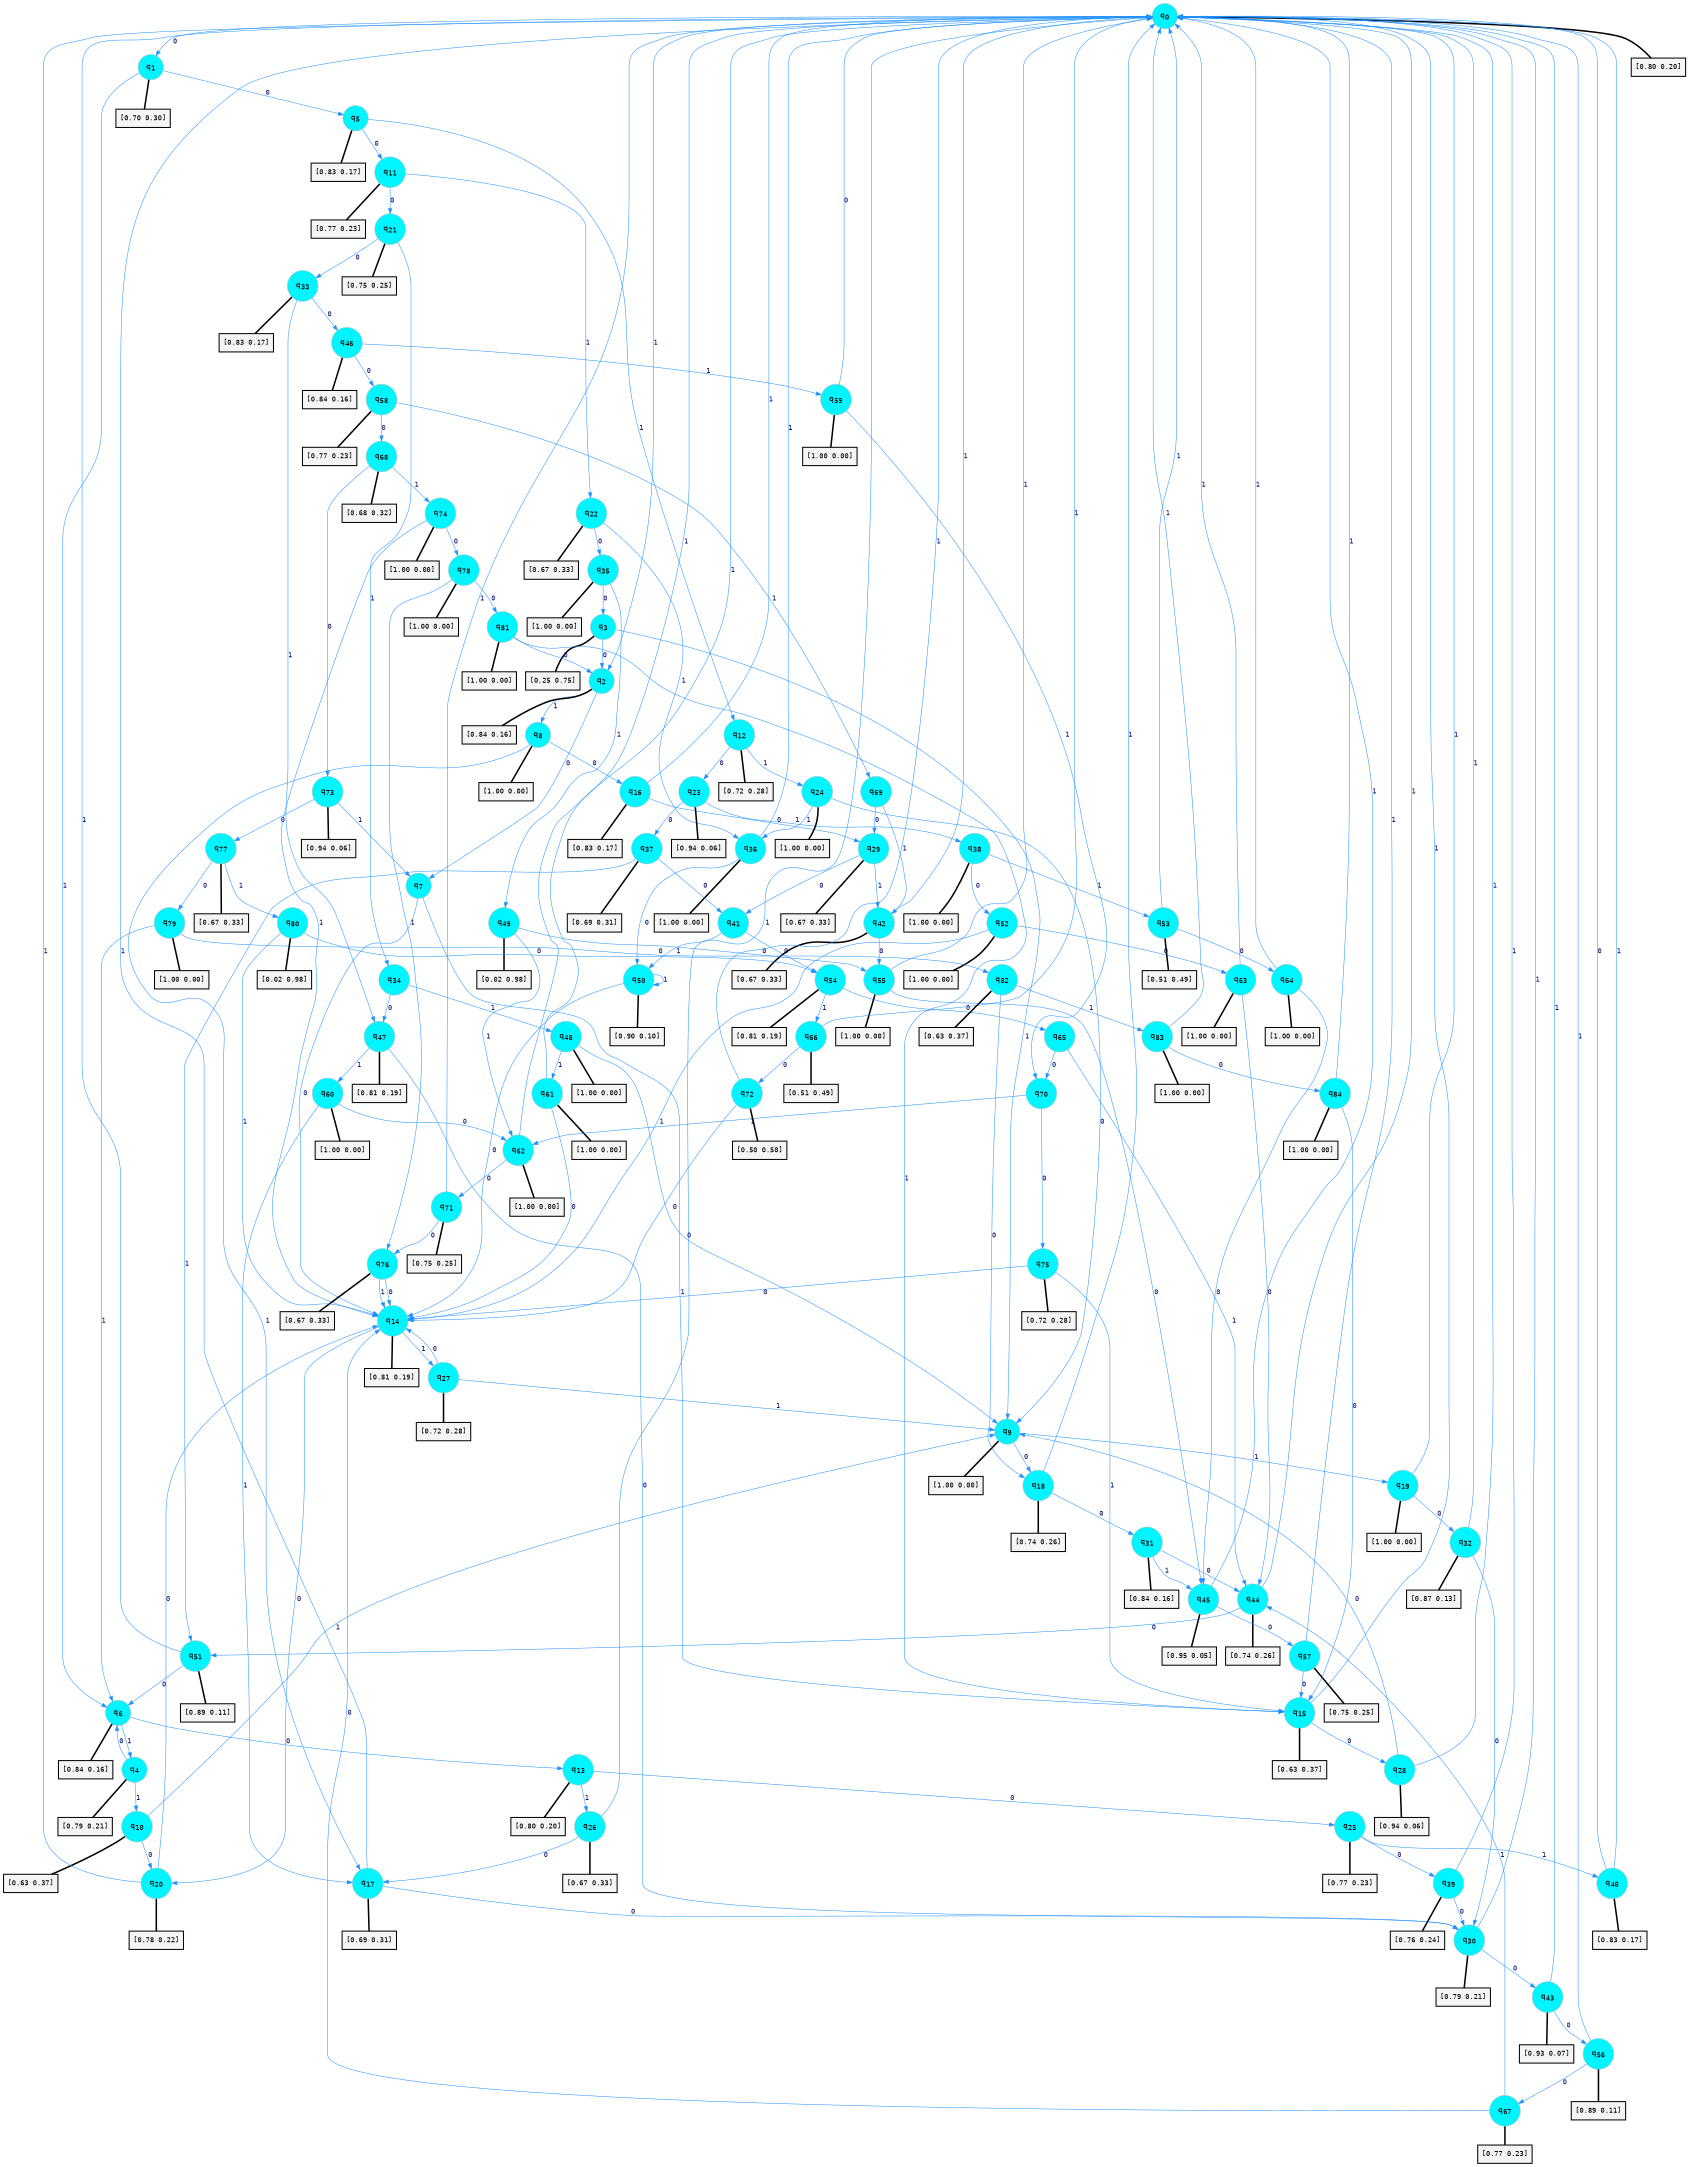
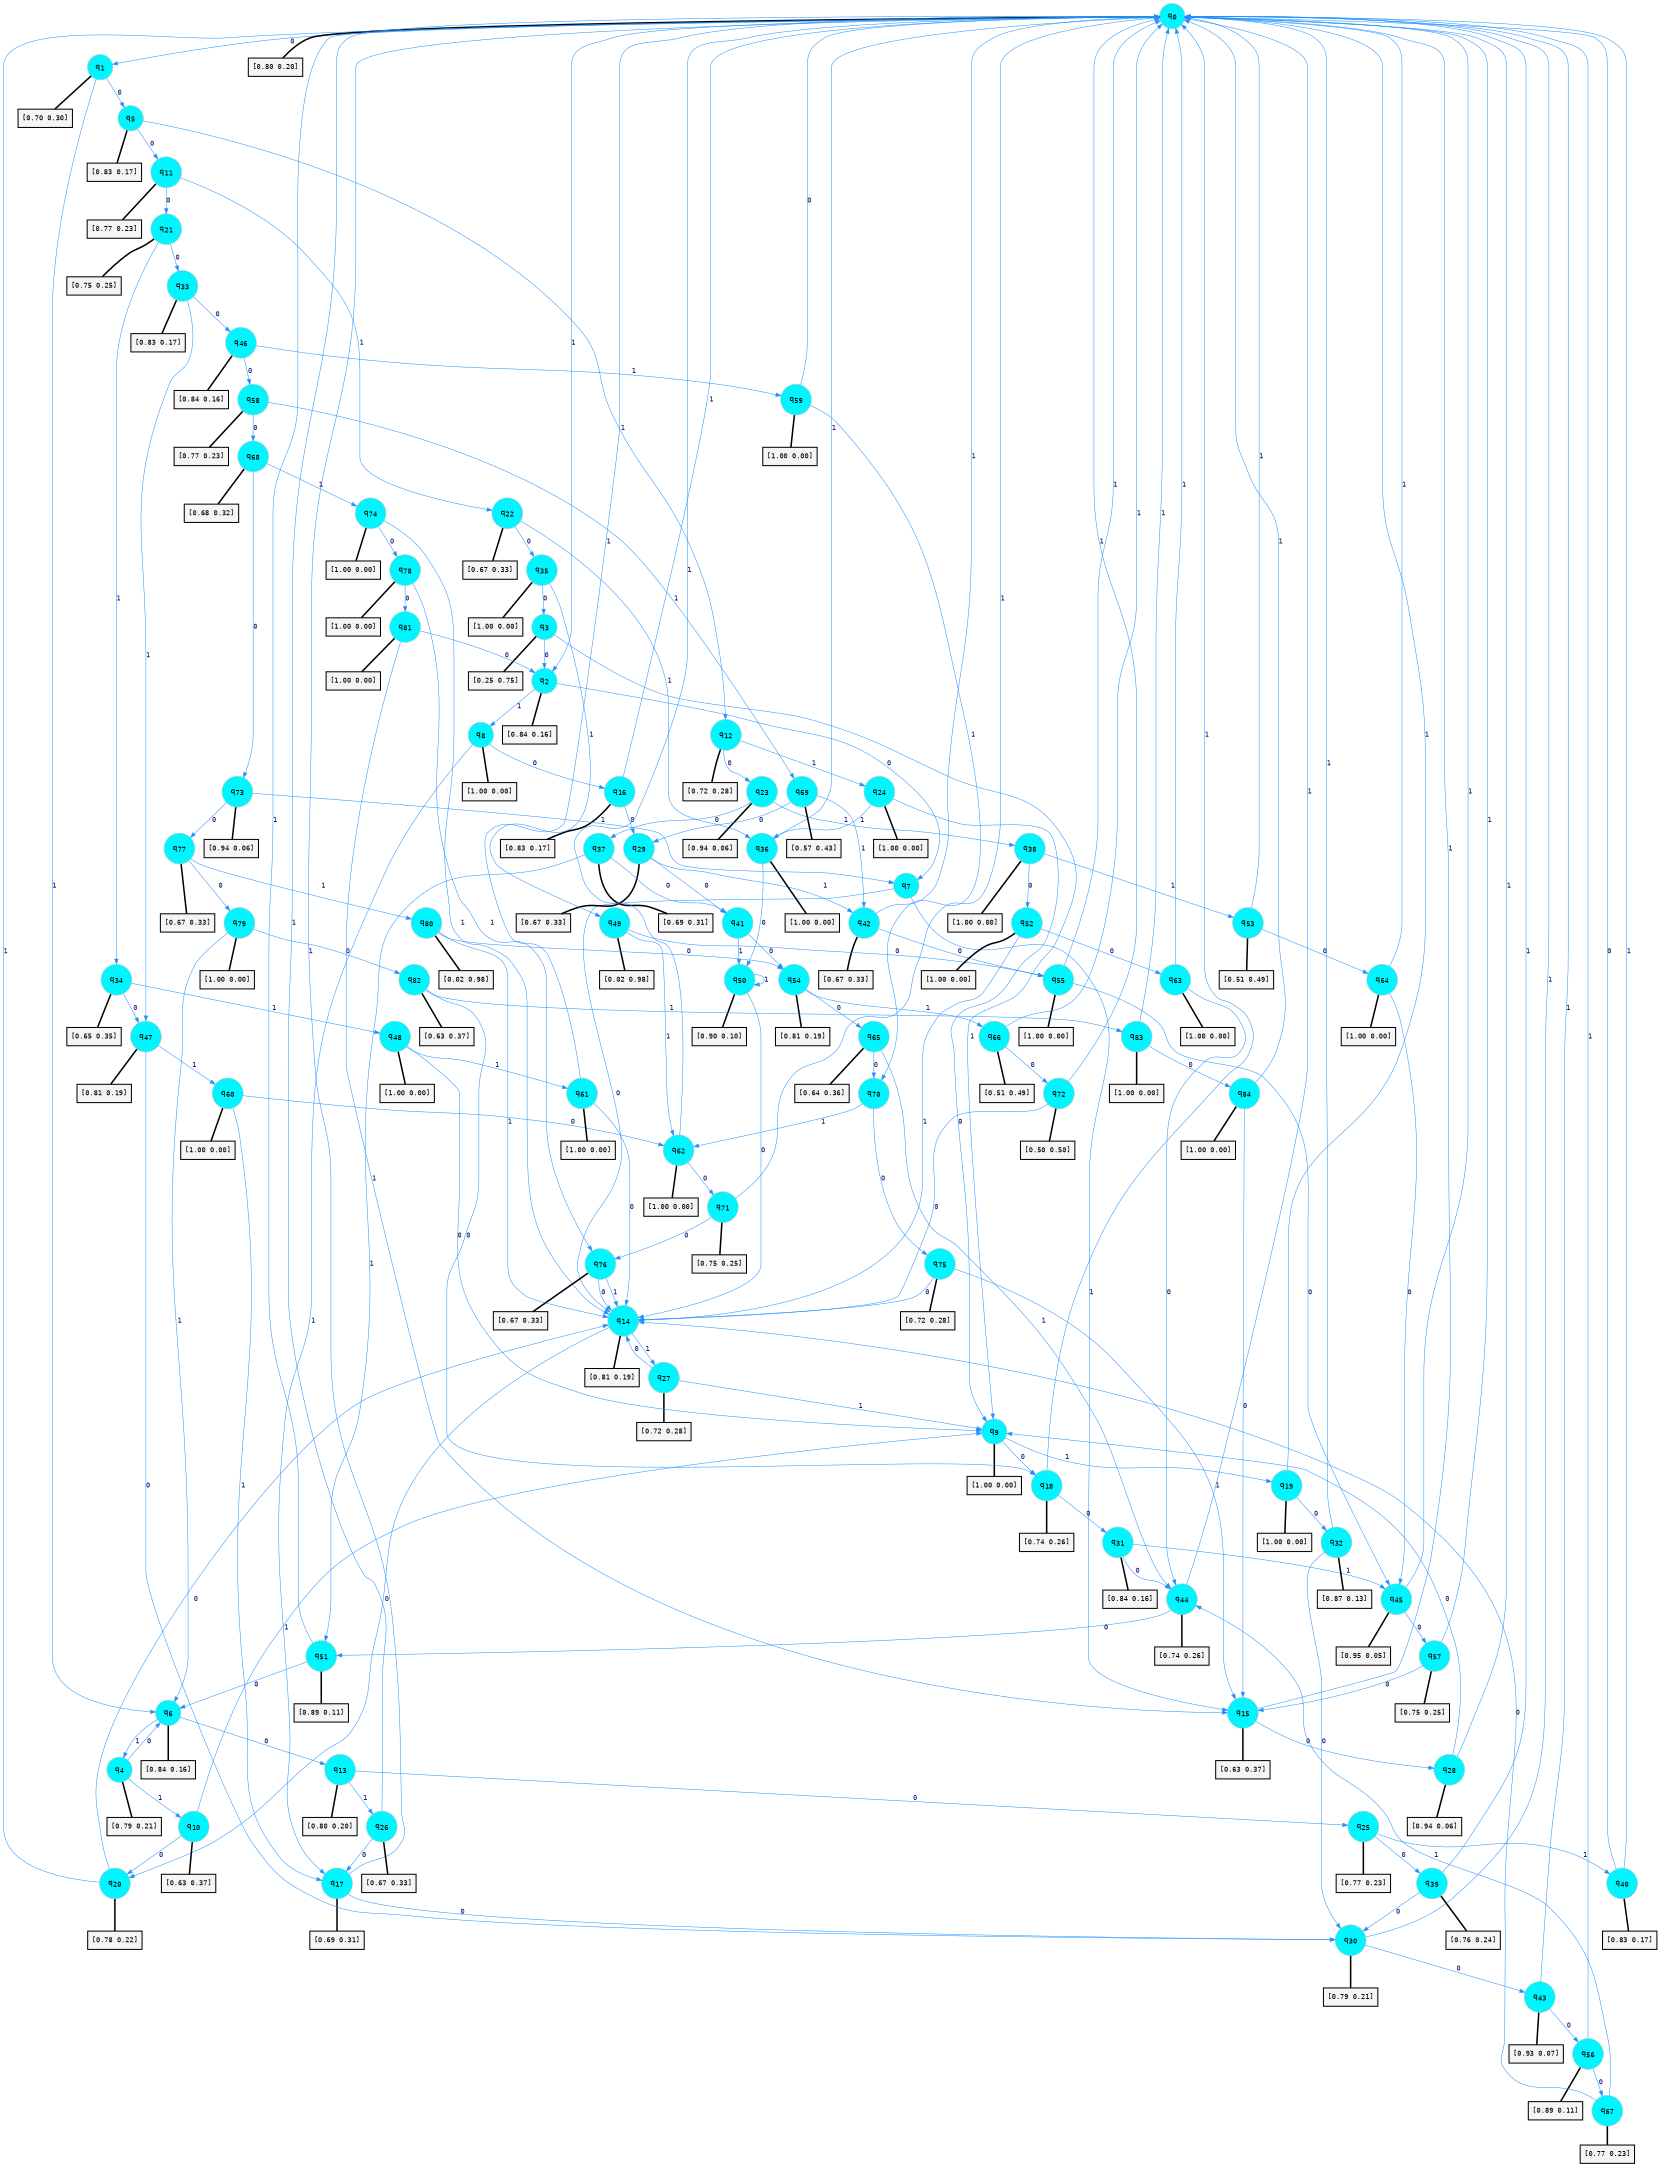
node "[0.57 0.43]": added
node "[0.65 0.35]": added
node "[0.64 0.36]": added
